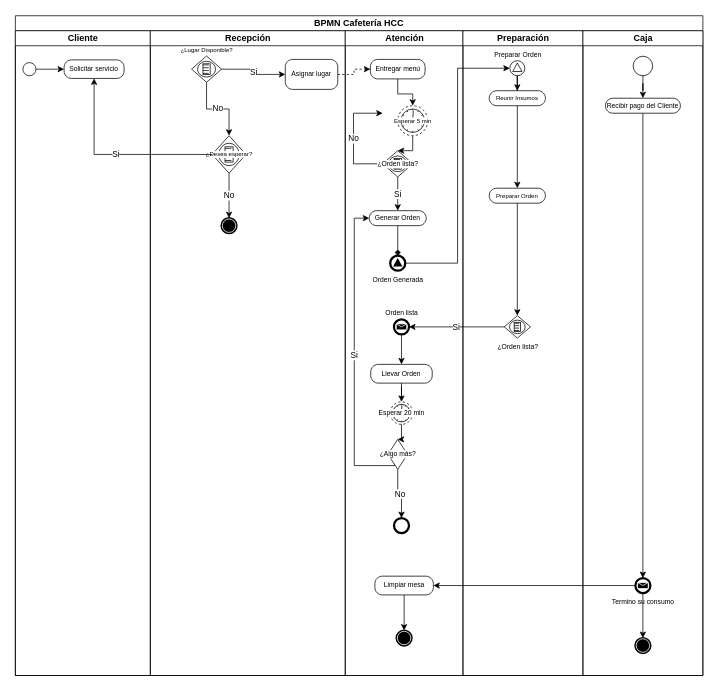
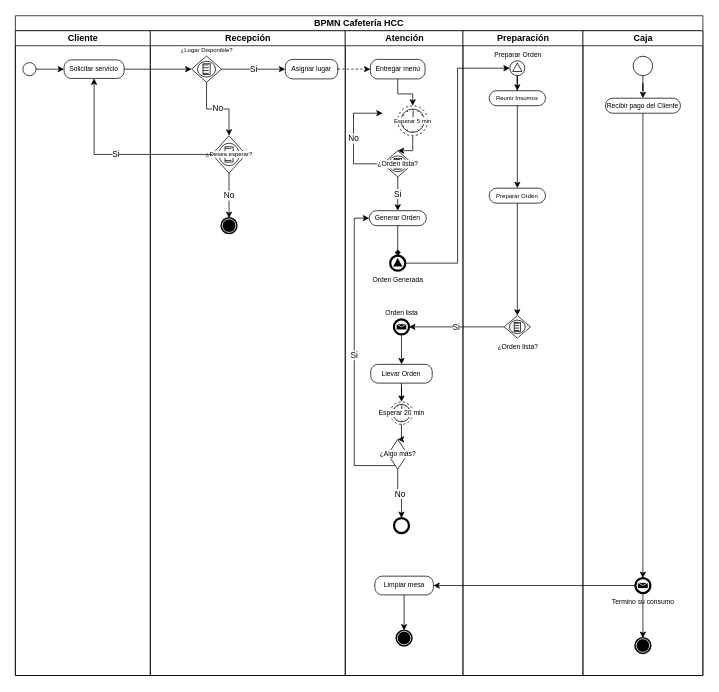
edge "Solicitar servicio" -> "¿Lugar Disponible?": added
node "Asignar lugar": size 53x30 -> 53x20
